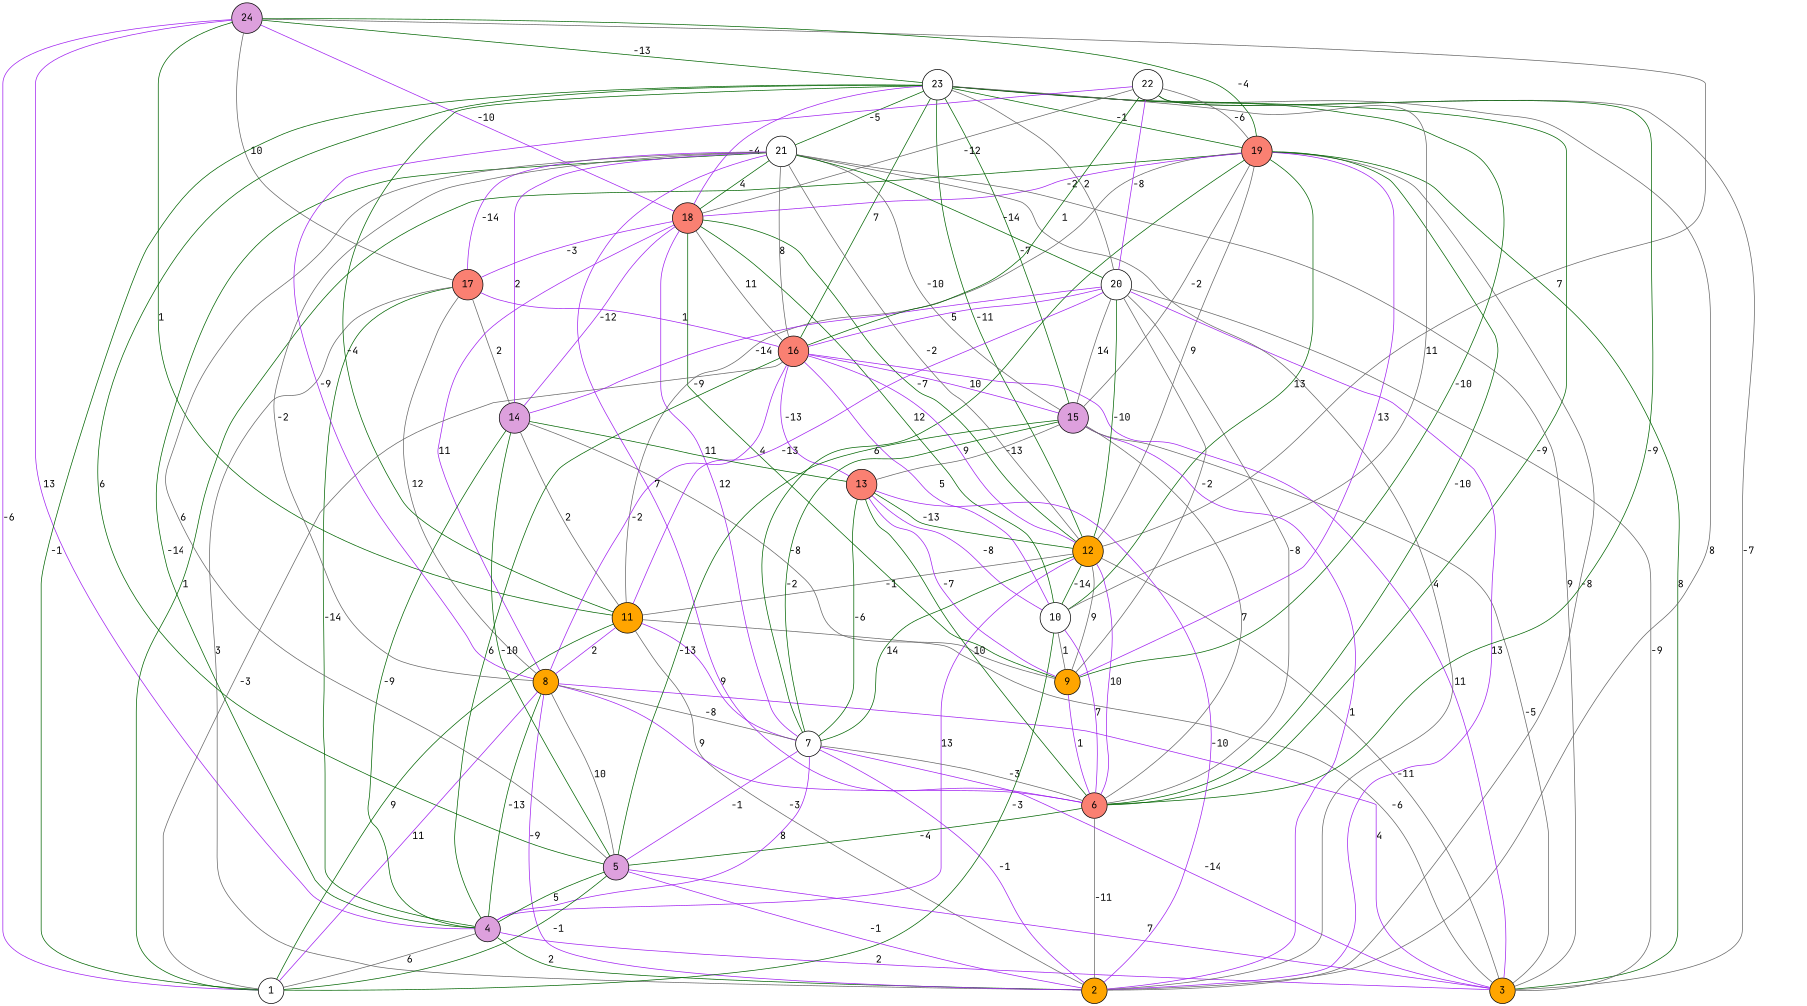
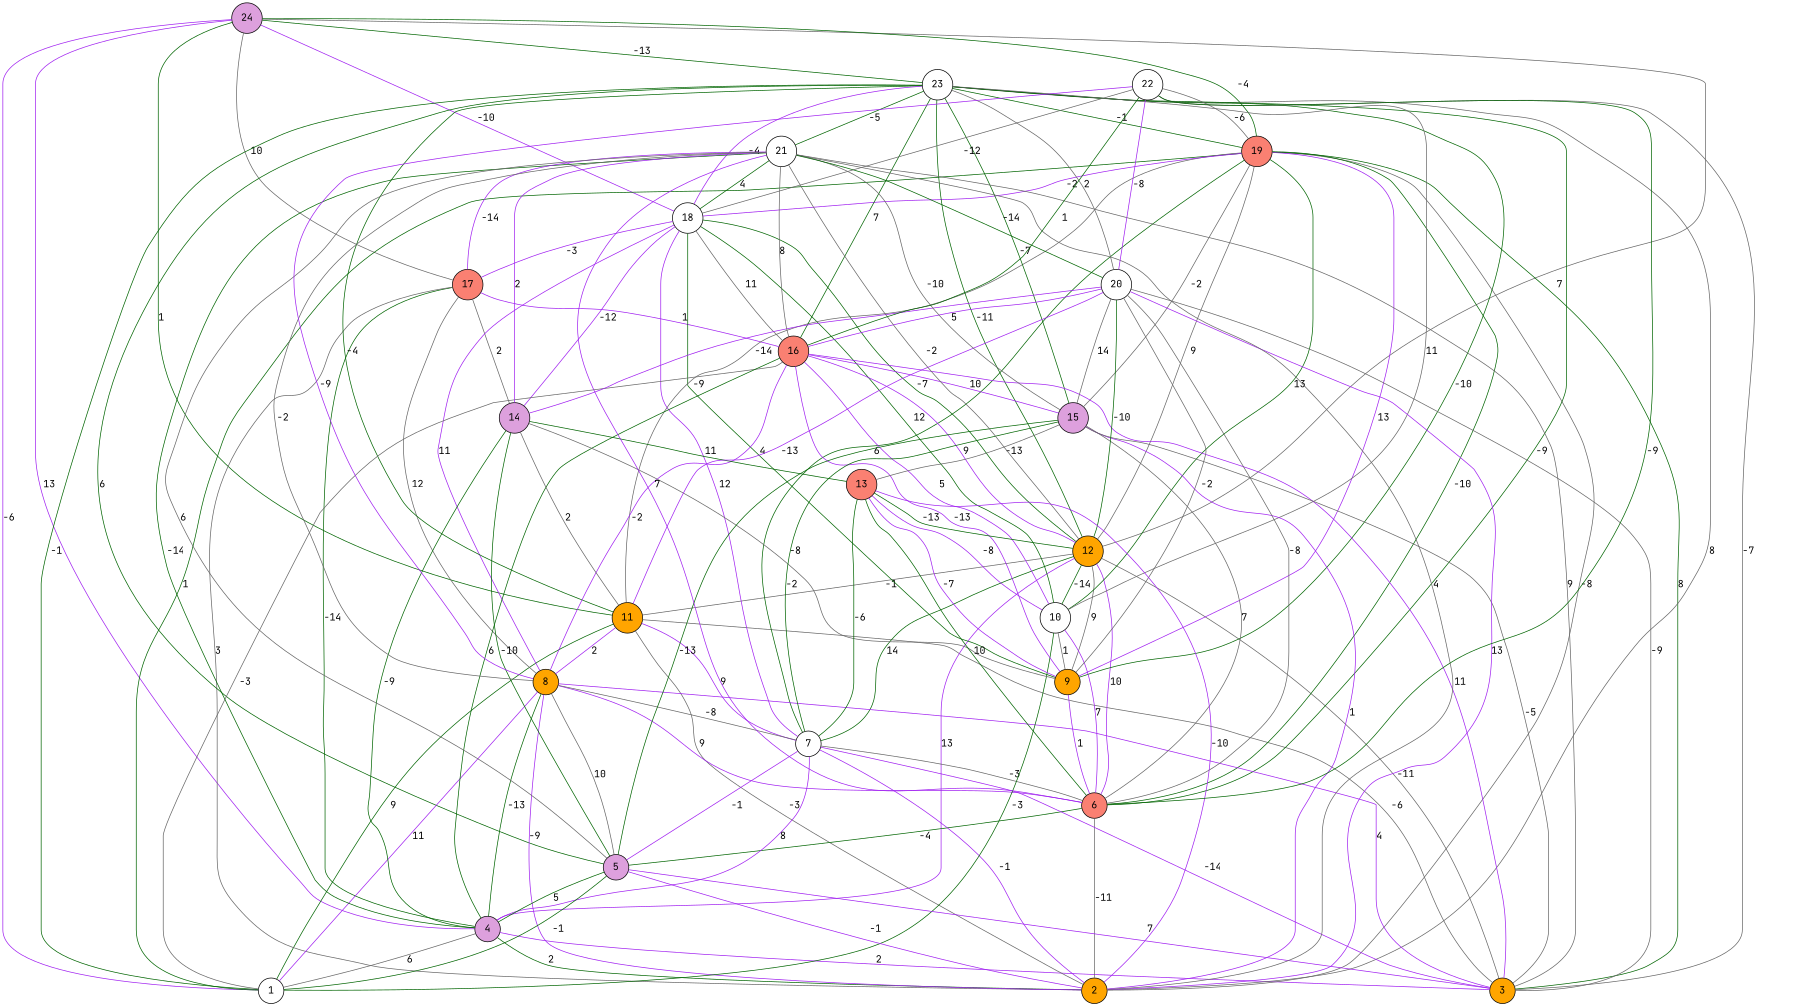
node "18": fillcolor salmon -> white
edge "16" -- "13": now "16" -- "9"
